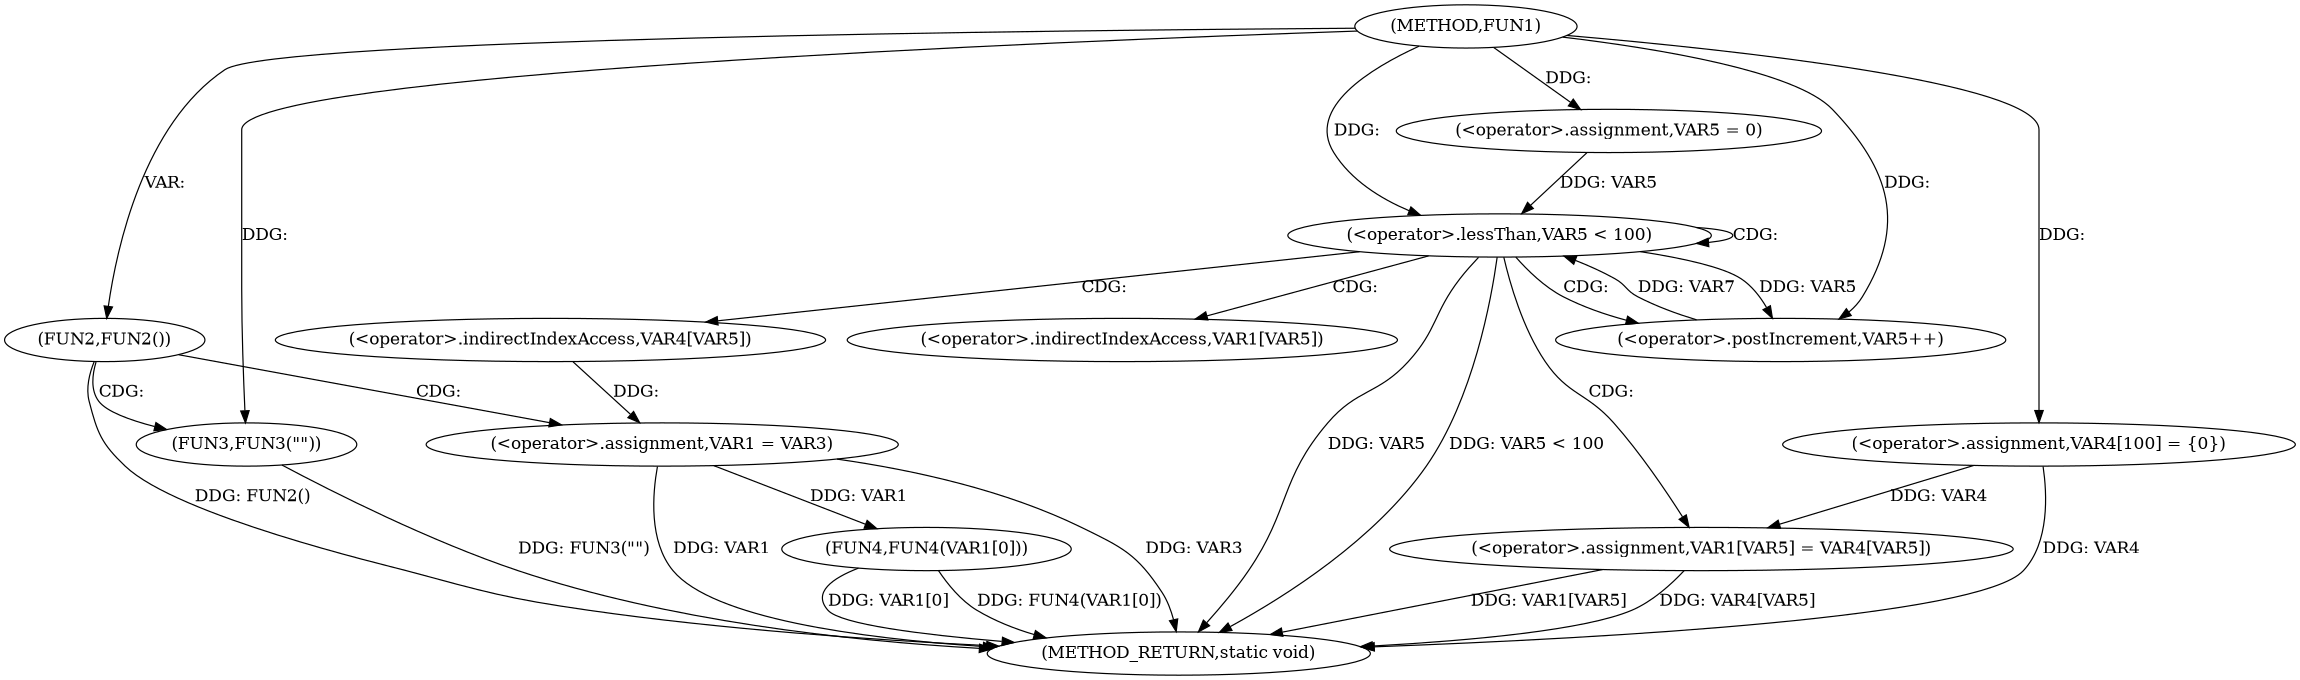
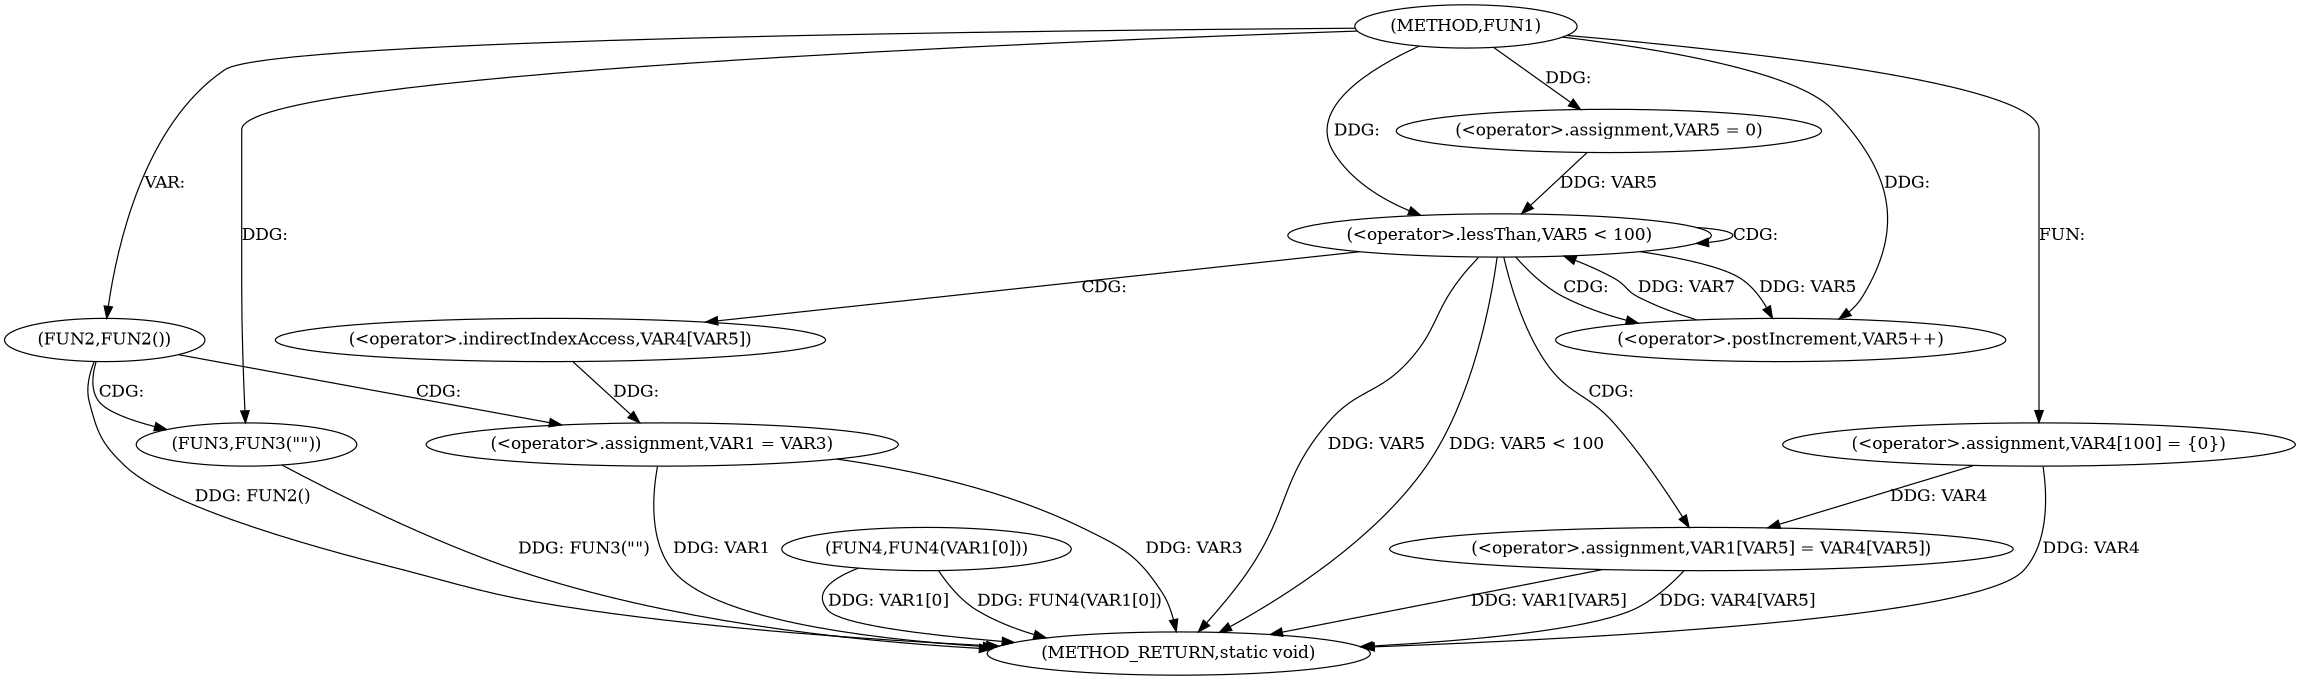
edge "(METHOD,FUN1)" -> "(<operator>.assignment,VAR4[100] = {0})": label "DDG: " -> "FUN: "
node "(<operator>.indirectIndexAccess,VAR1[VAR5])": removed
edge "(<operator>.assignment,VAR1 = VAR3)" -> "(FUN4,FUN4(VAR1[0]))": removed, label "DDG: VAR1"
